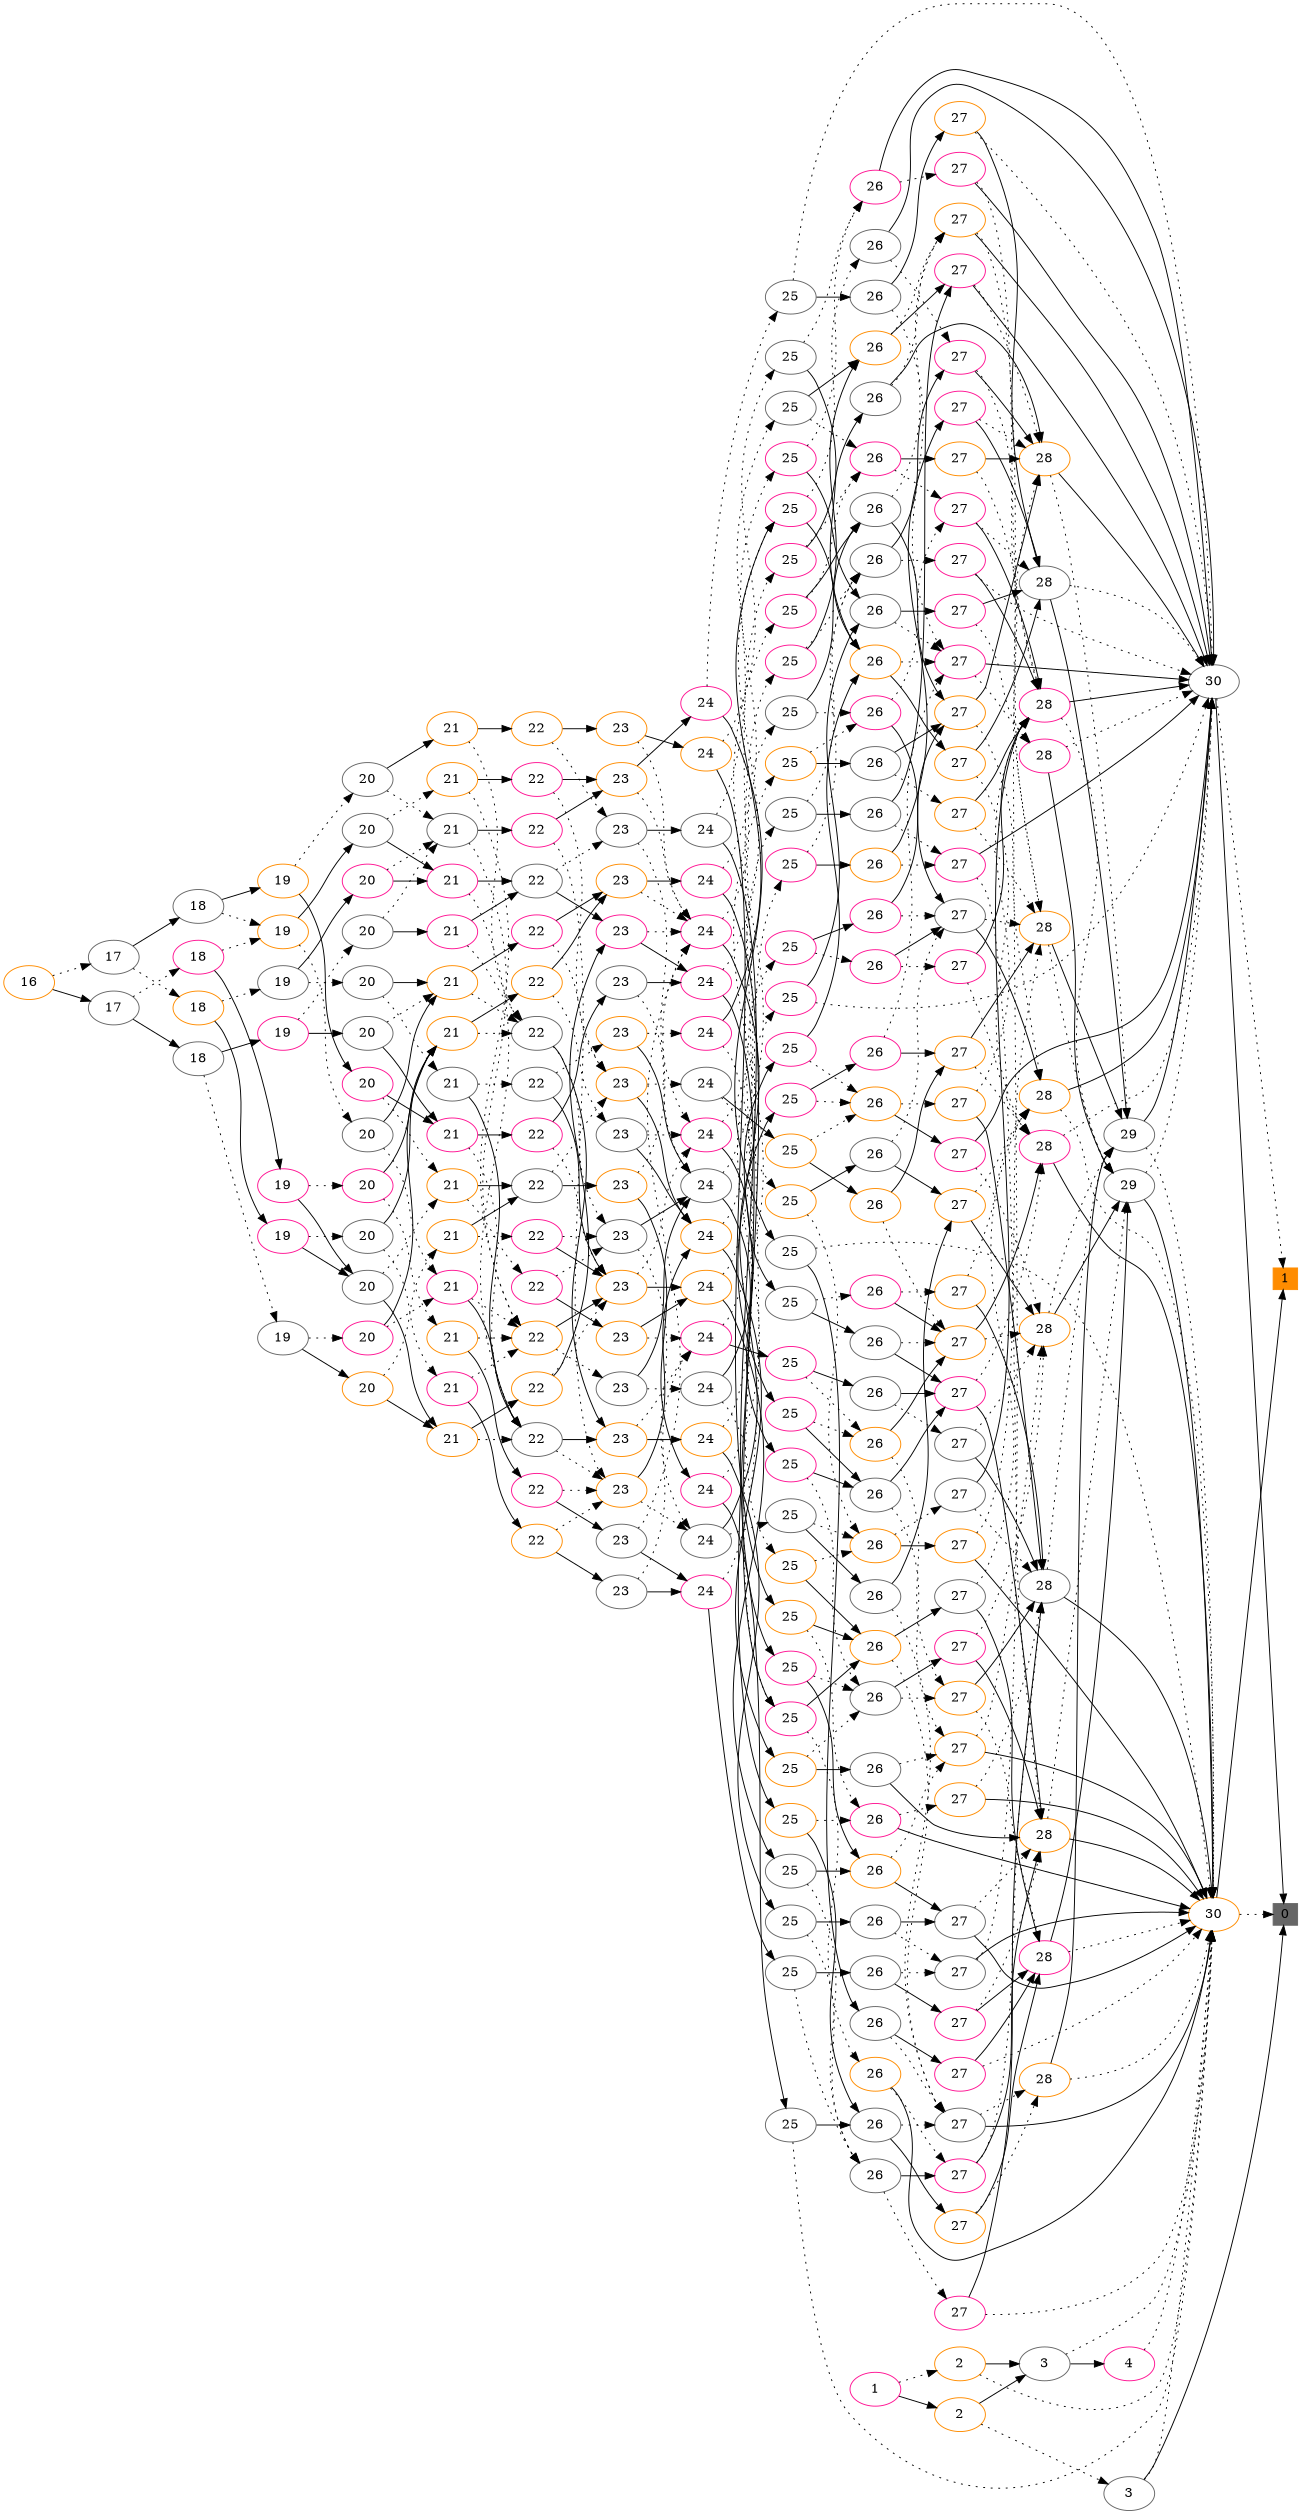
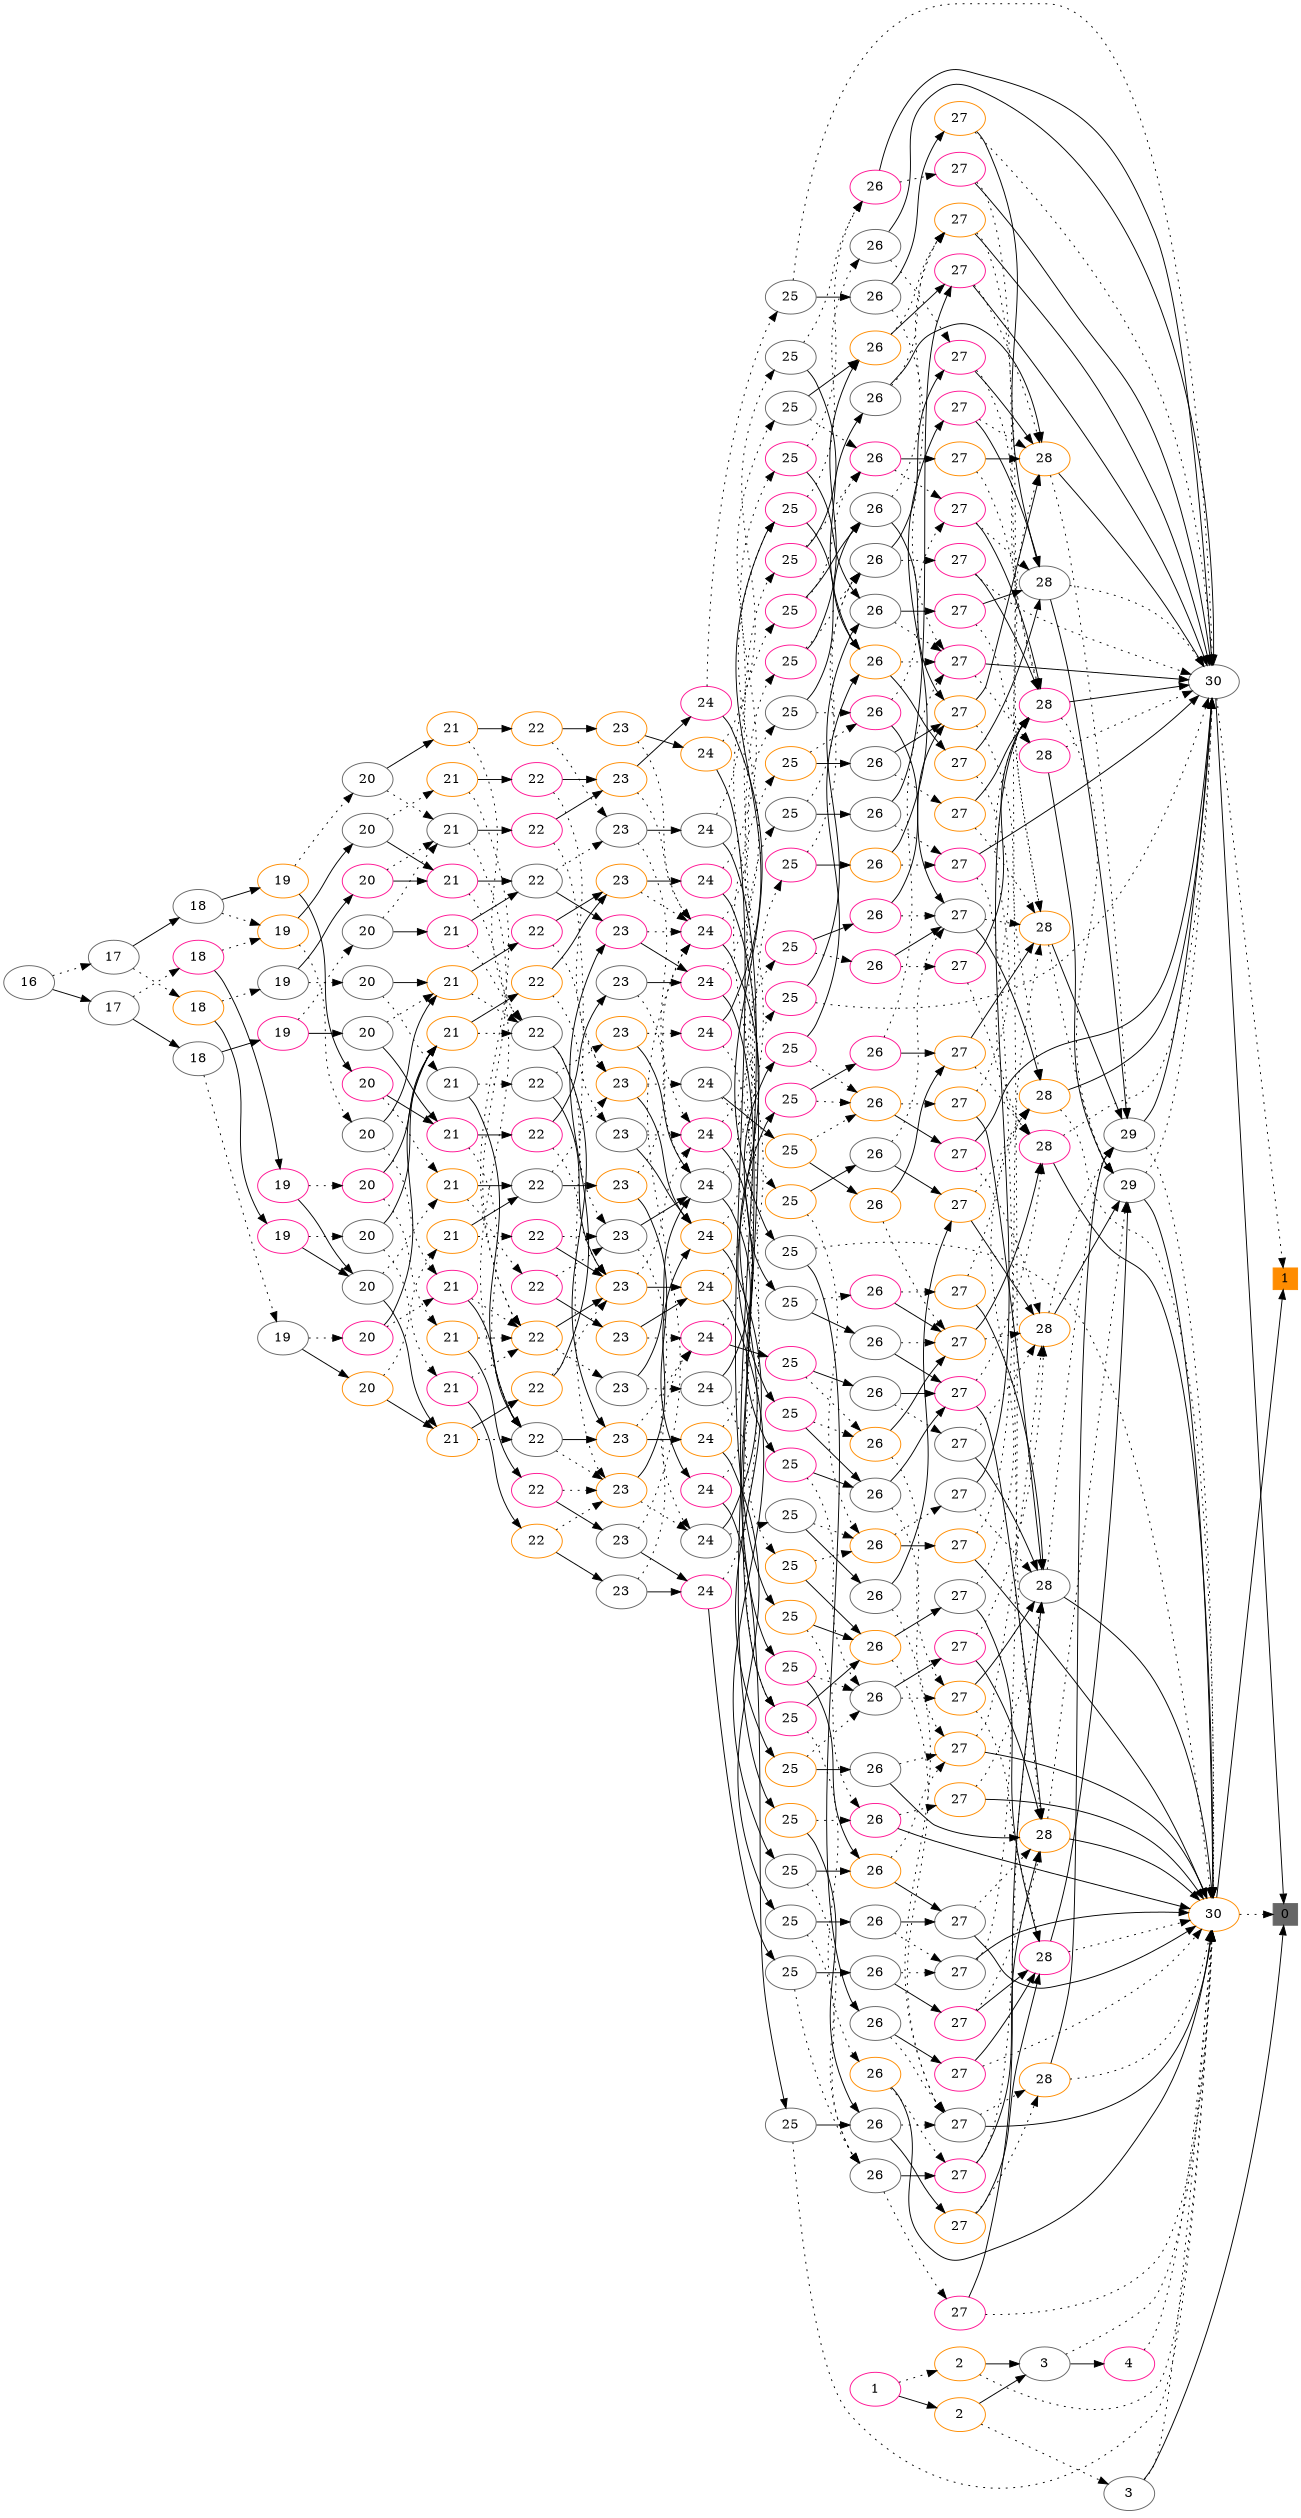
node "16": color darkorange -> gray40
